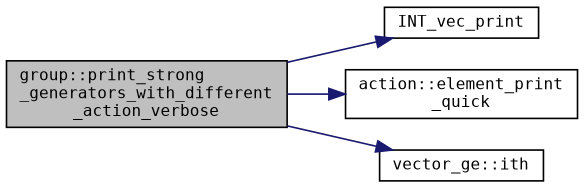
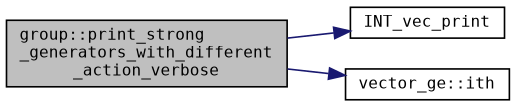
node "action::element_print _quick": removed
